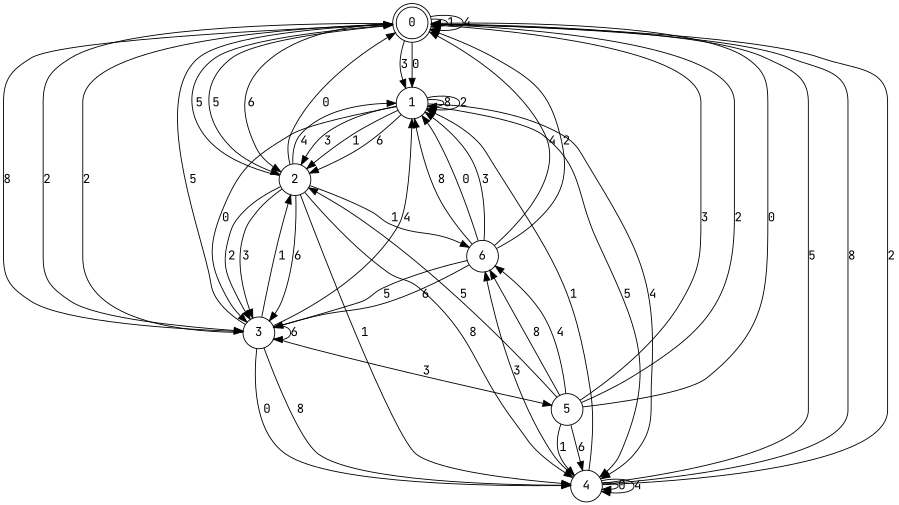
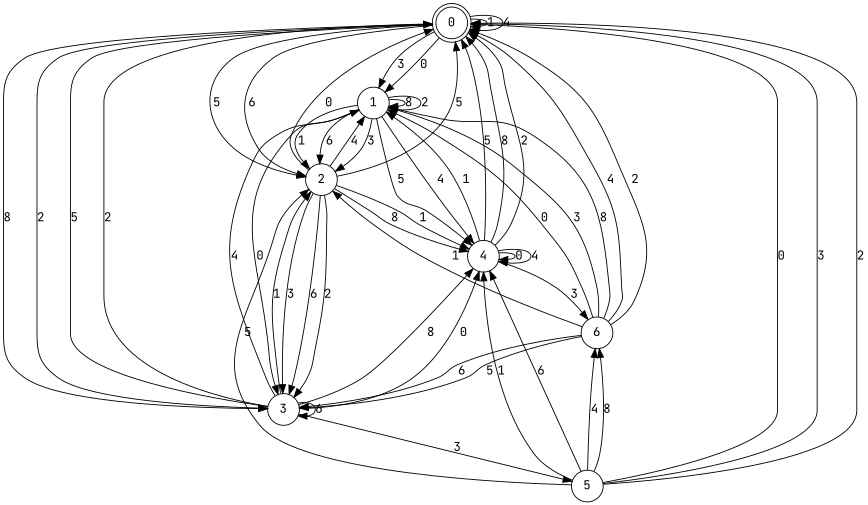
edge "2" -> "6": reversed
